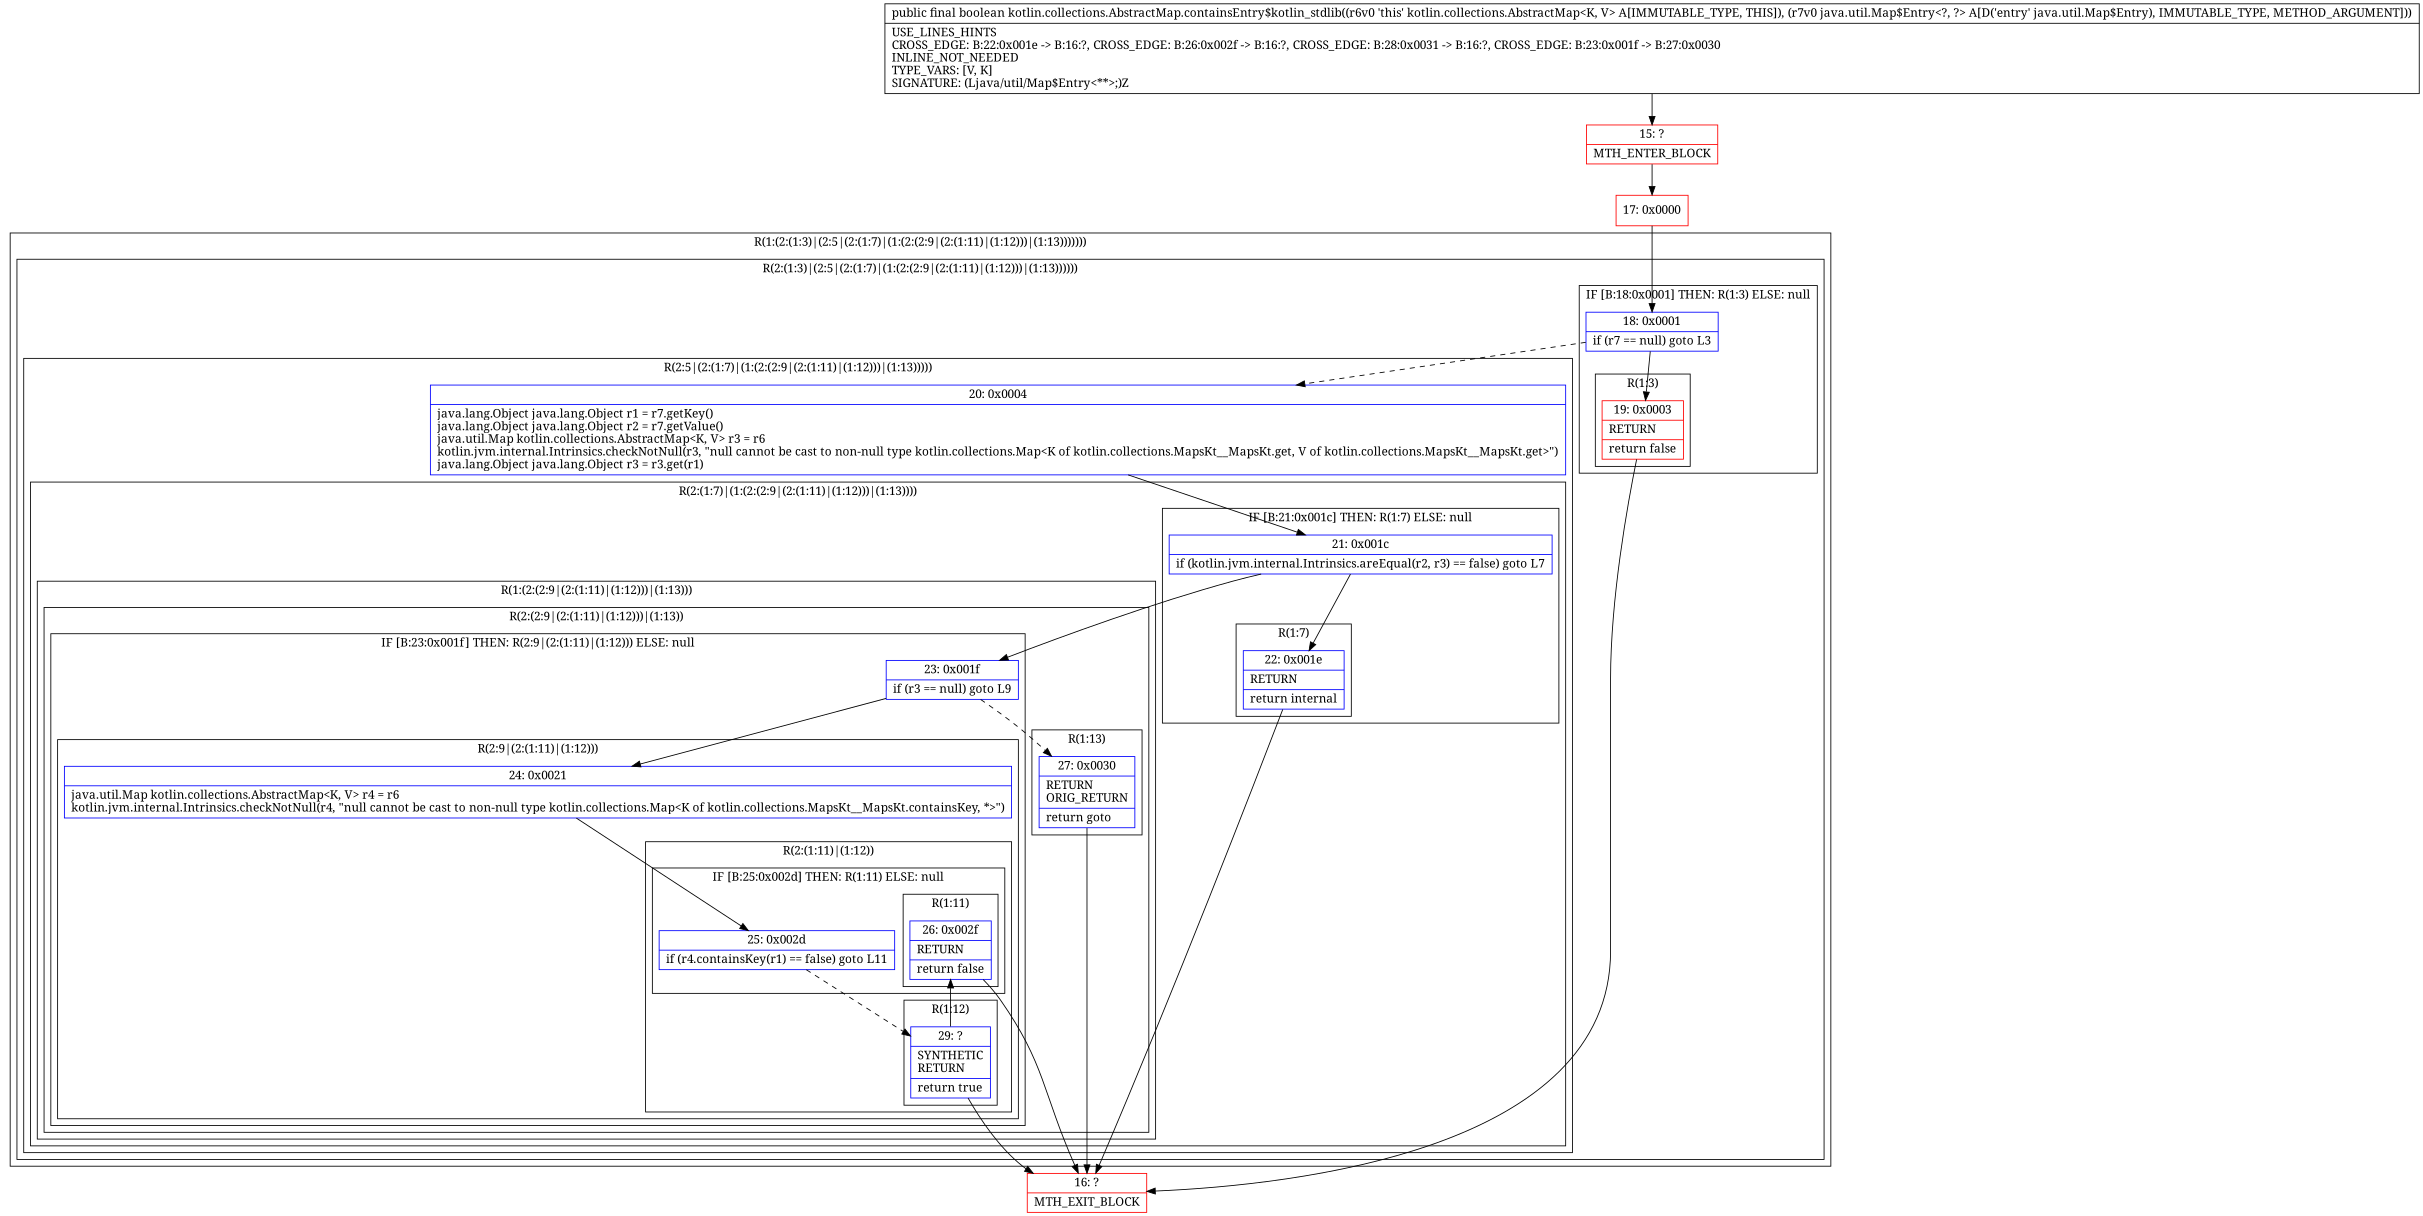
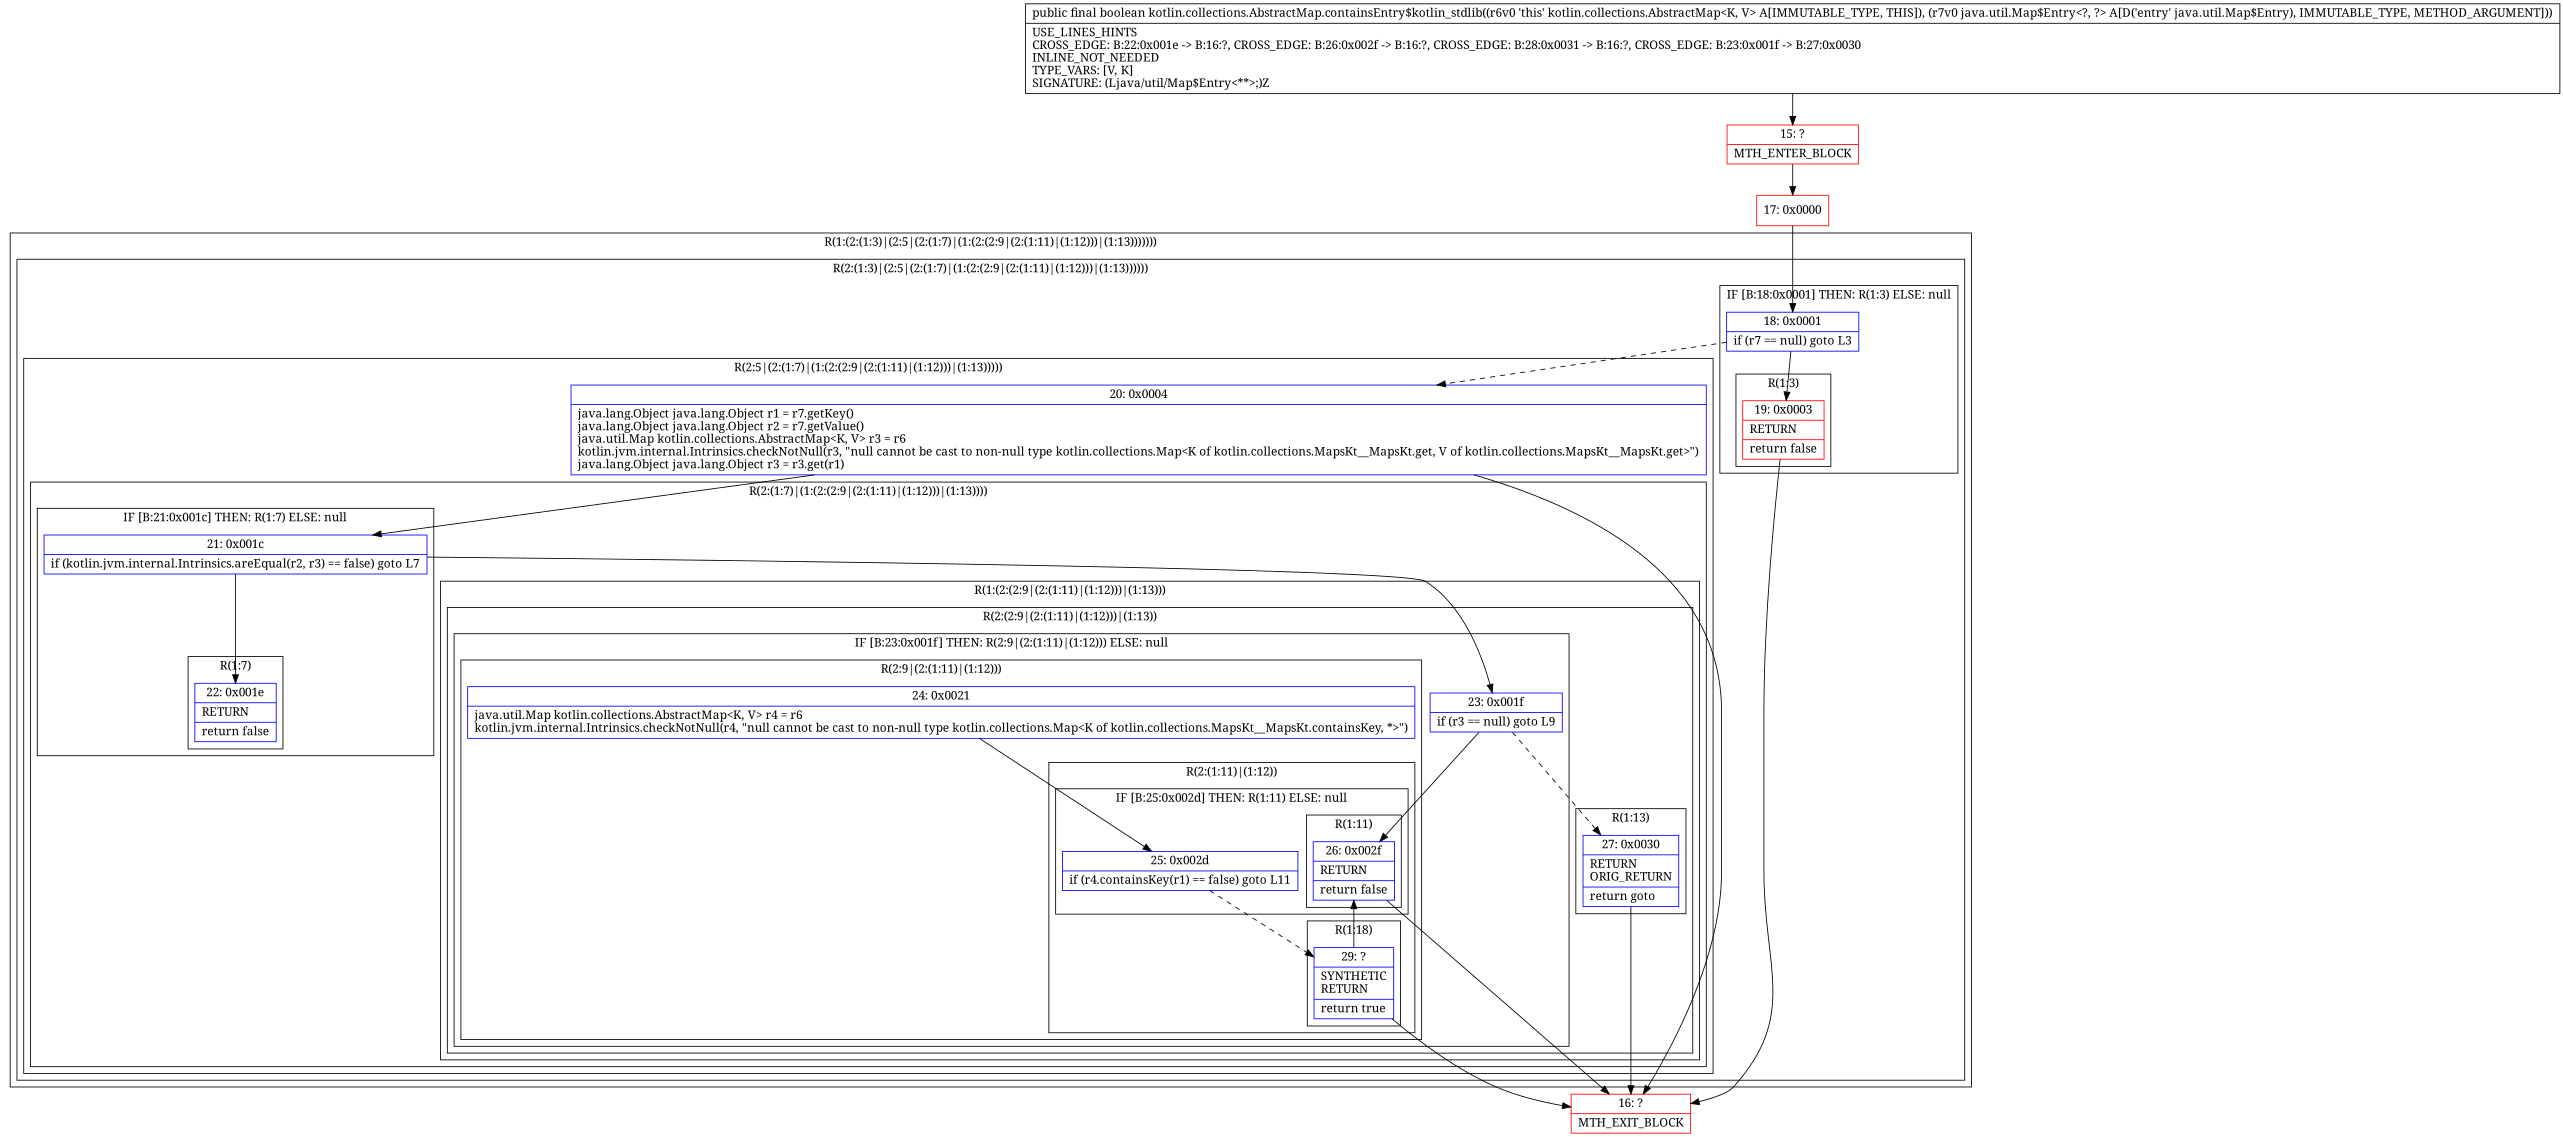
node "22: 0x001e": text "return internal" -> "return false"
edge "23: 0x001f" -> "24: 0x0021": now "23: 0x001f" -> "26: 0x002f"
edge "22: 0x001e" -> "16: ?": now "20: 0x0004" -> "16: ?"
cluster "R(1:12)": label "R(1:12)" -> "R(1:18)"
